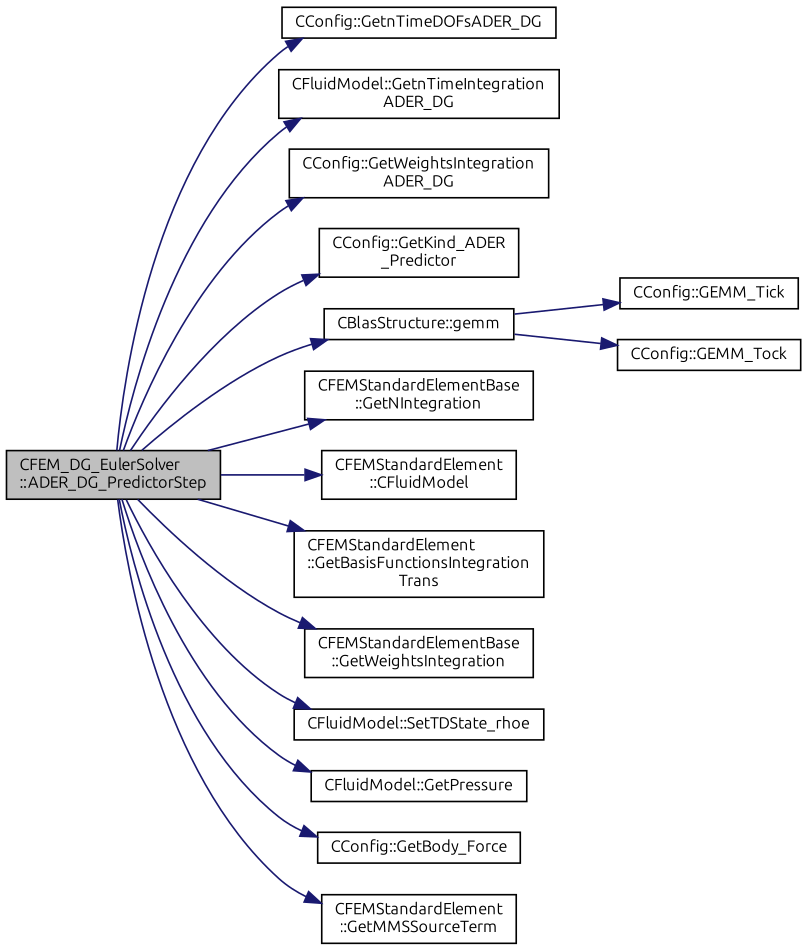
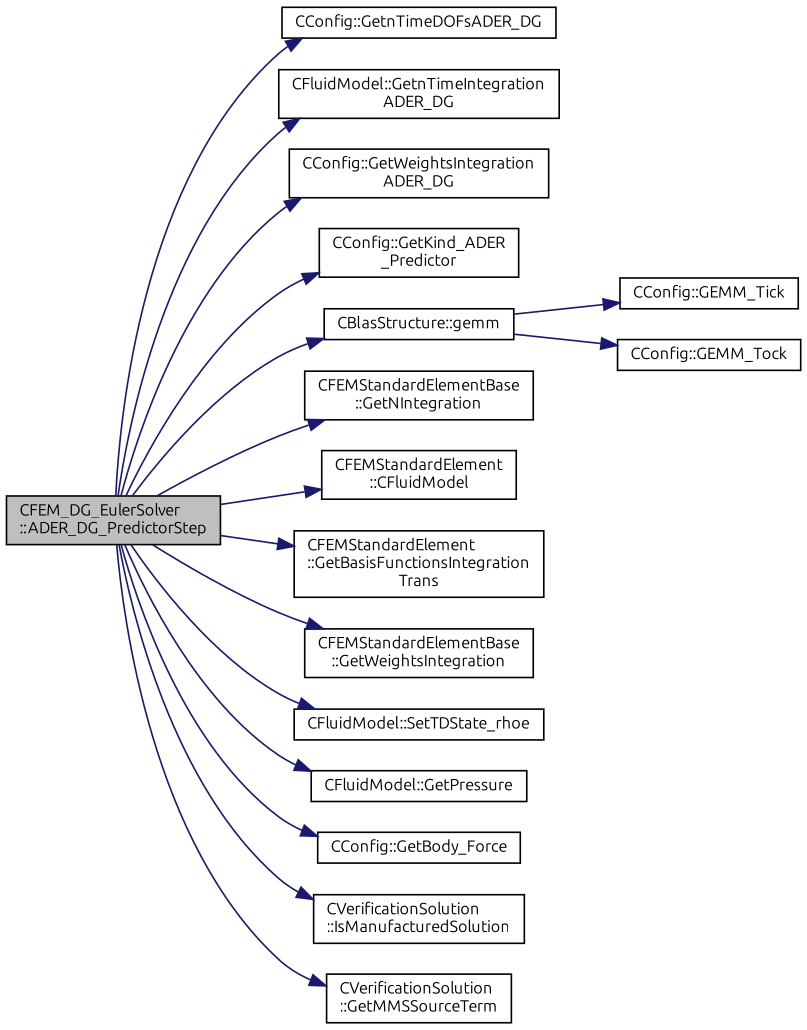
node "CFEMStandardElement ::GetMMSSourceTerm": label "CFEMStandardElement ::GetMMSSourceTerm" -> "CVerificationSolution ::GetMMSSourceTerm"
node "CVerificationSolution ::IsManufacturedSolution": added
